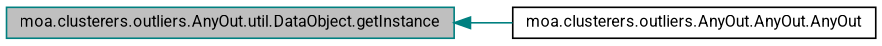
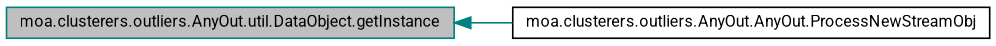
node "moa.clusterers.outliers.AnyOut.AnyOut.AnyOut": label "moa.clusterers.outliers.AnyOut.AnyOut.AnyOut" -> "moa.clusterers.outliers.AnyOut.AnyOut.ProcessNewStreamObj"
